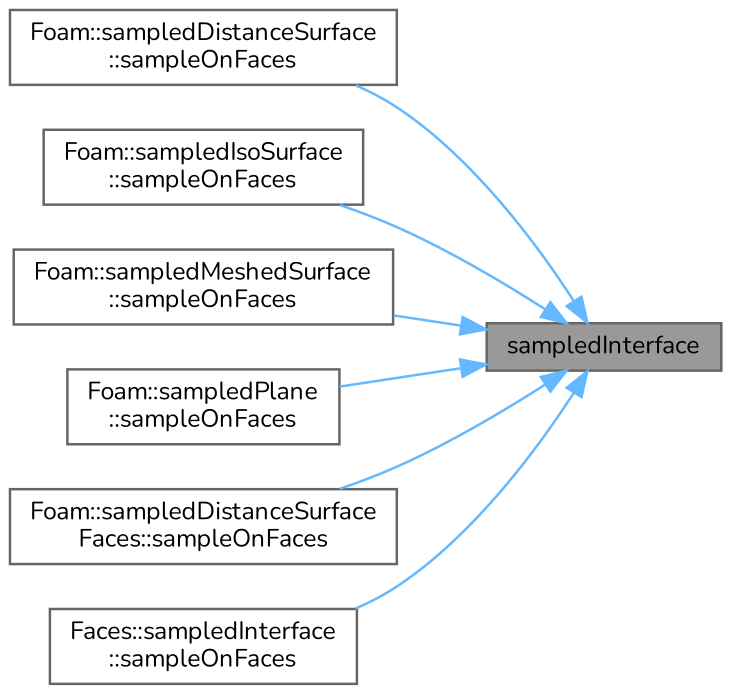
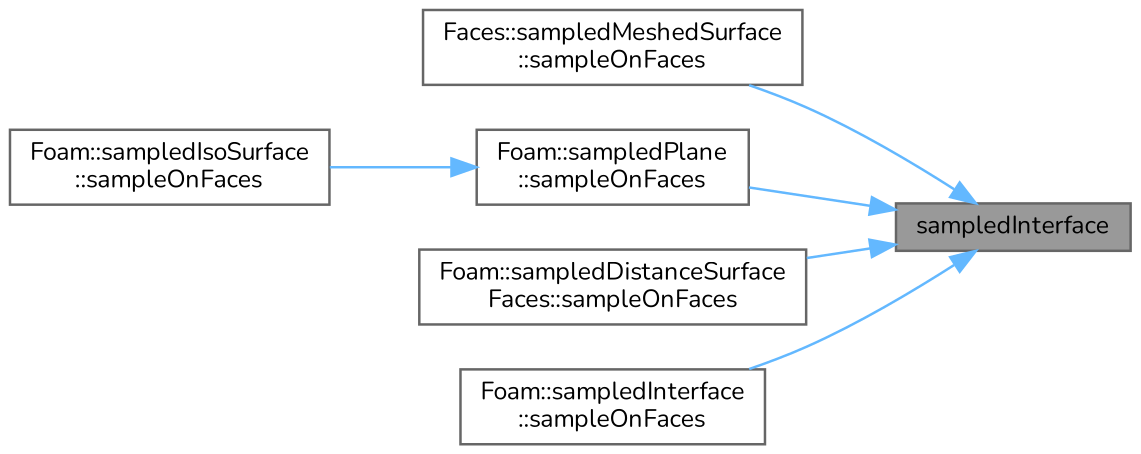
node "Foam::sampledDistanceSurface ::sampleOnFaces": removed
edge "Foam::sampledIsoSurface ::sampleOnFaces" -> "sampledInterface": now "Foam::sampledIsoSurface ::sampleOnFaces" -> "Foam::sampledPlane ::sampleOnFaces"
node "Foam::sampledMeshedSurface ::sampleOnFaces": label "Foam::sampledMeshedSurface ::sampleOnFaces" -> "Faces::sampledMeshedSurface ::sampleOnFaces"
node "Faces::sampledInterface ::sampleOnFaces": label "Faces::sampledInterface ::sampleOnFaces" -> "Foam::sampledInterface ::sampleOnFaces"
